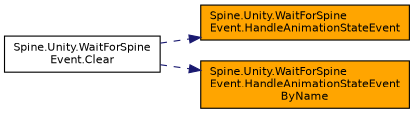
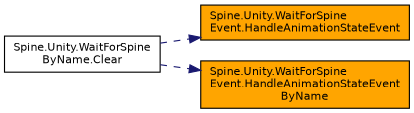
node "Spine.Unity.WaitForSpine Event.Clear": label "Spine.Unity.WaitForSpine Event.Clear" -> "Spine.Unity.WaitForSpine ByName.Clear"
